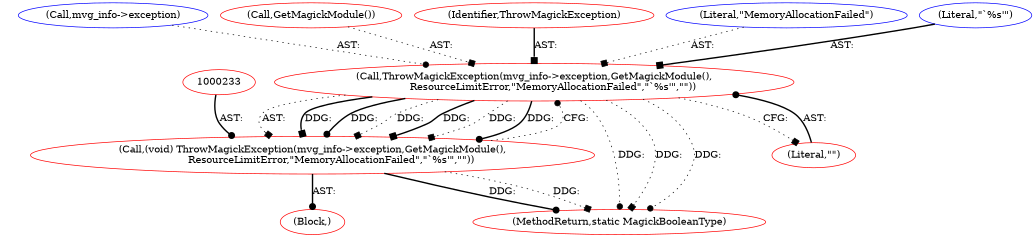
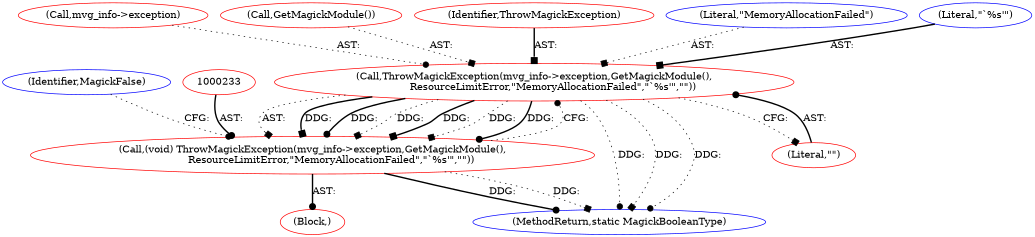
node "(Call,mvg_info->exception)": color blue -> red
node "(Identifier,MagickFalse)": added
node "(MethodReturn,static MagickBooleanType)": color red -> blue
